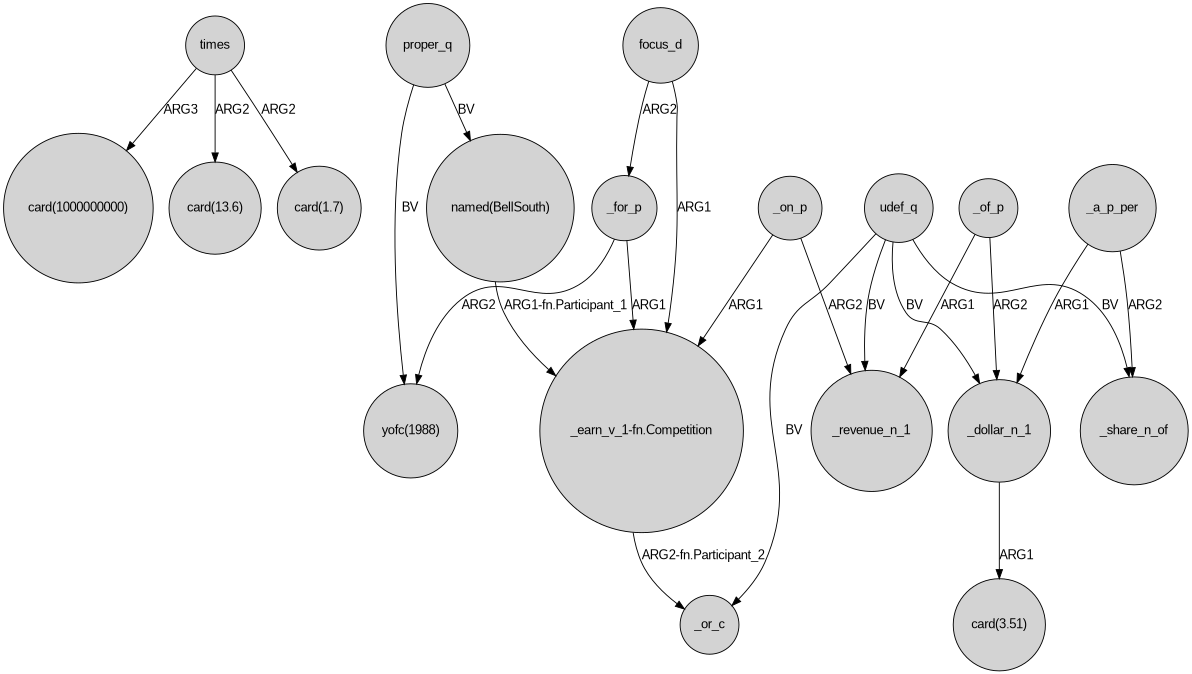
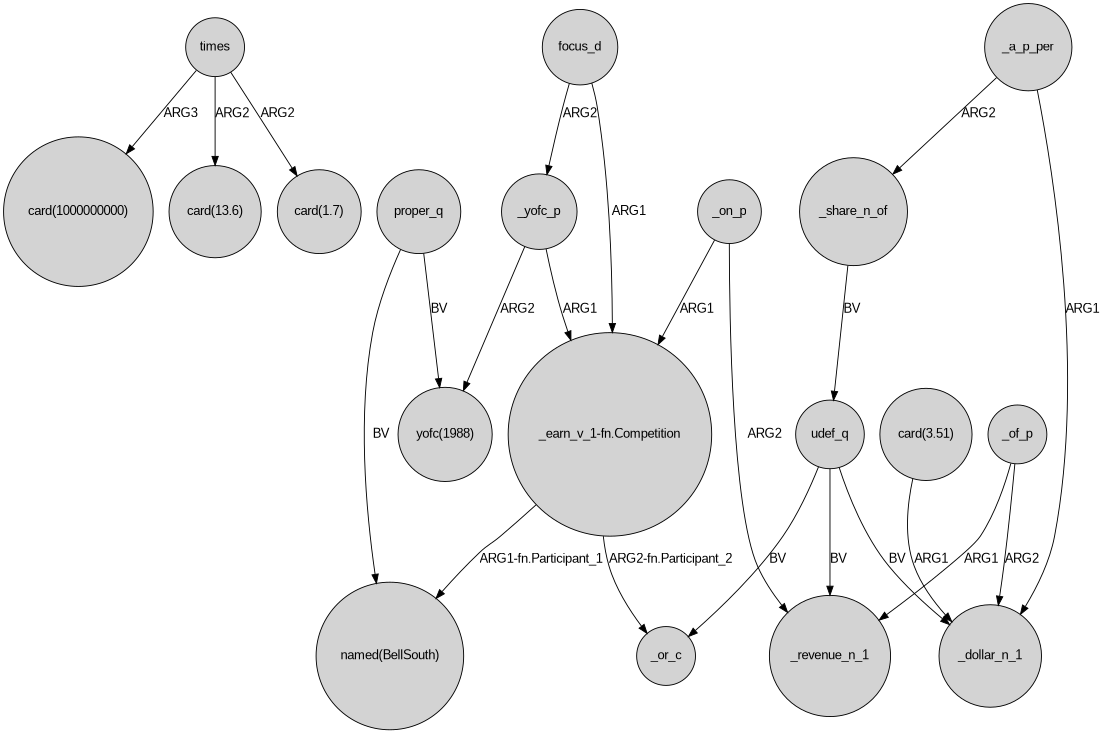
node "_for_p": label "_for_p" -> "_yofc_p"
edge "udef_q" -> "_share_n_of": reversed
edge "named(BellSouth)" -> "_earn_v_1-fn.Competition": reversed
edge "_dollar_n_1" -> "card(3.51)": reversed
